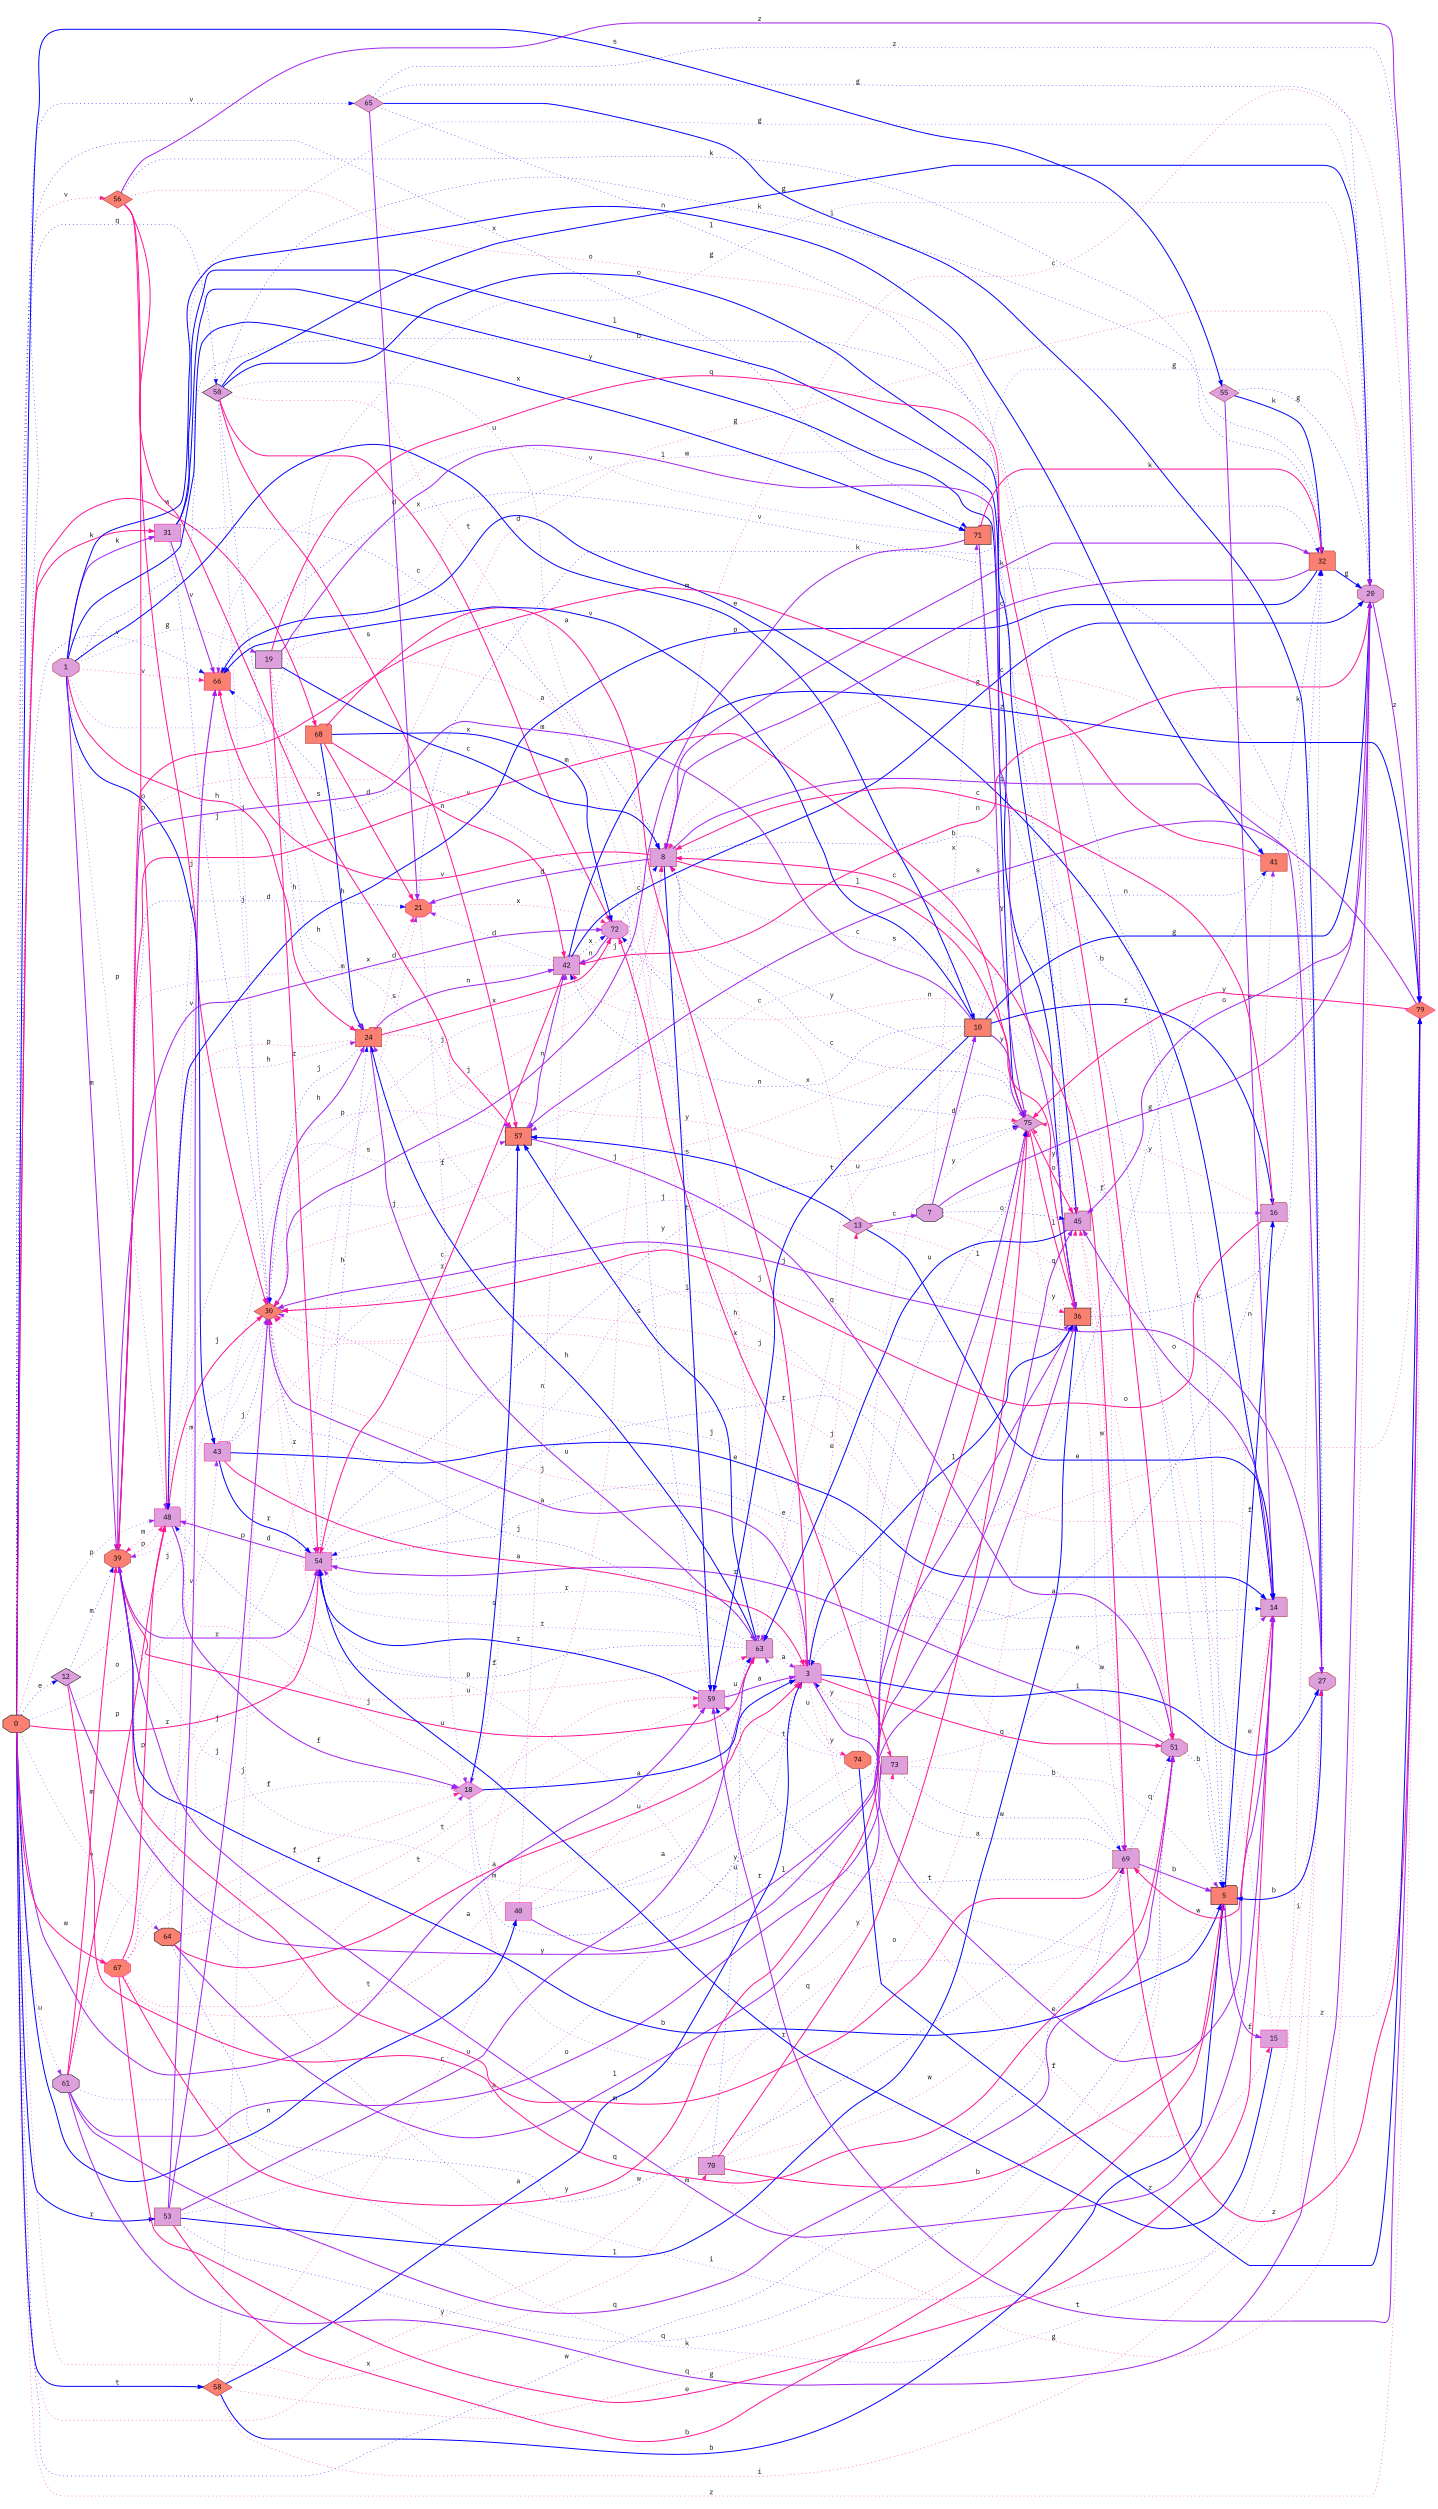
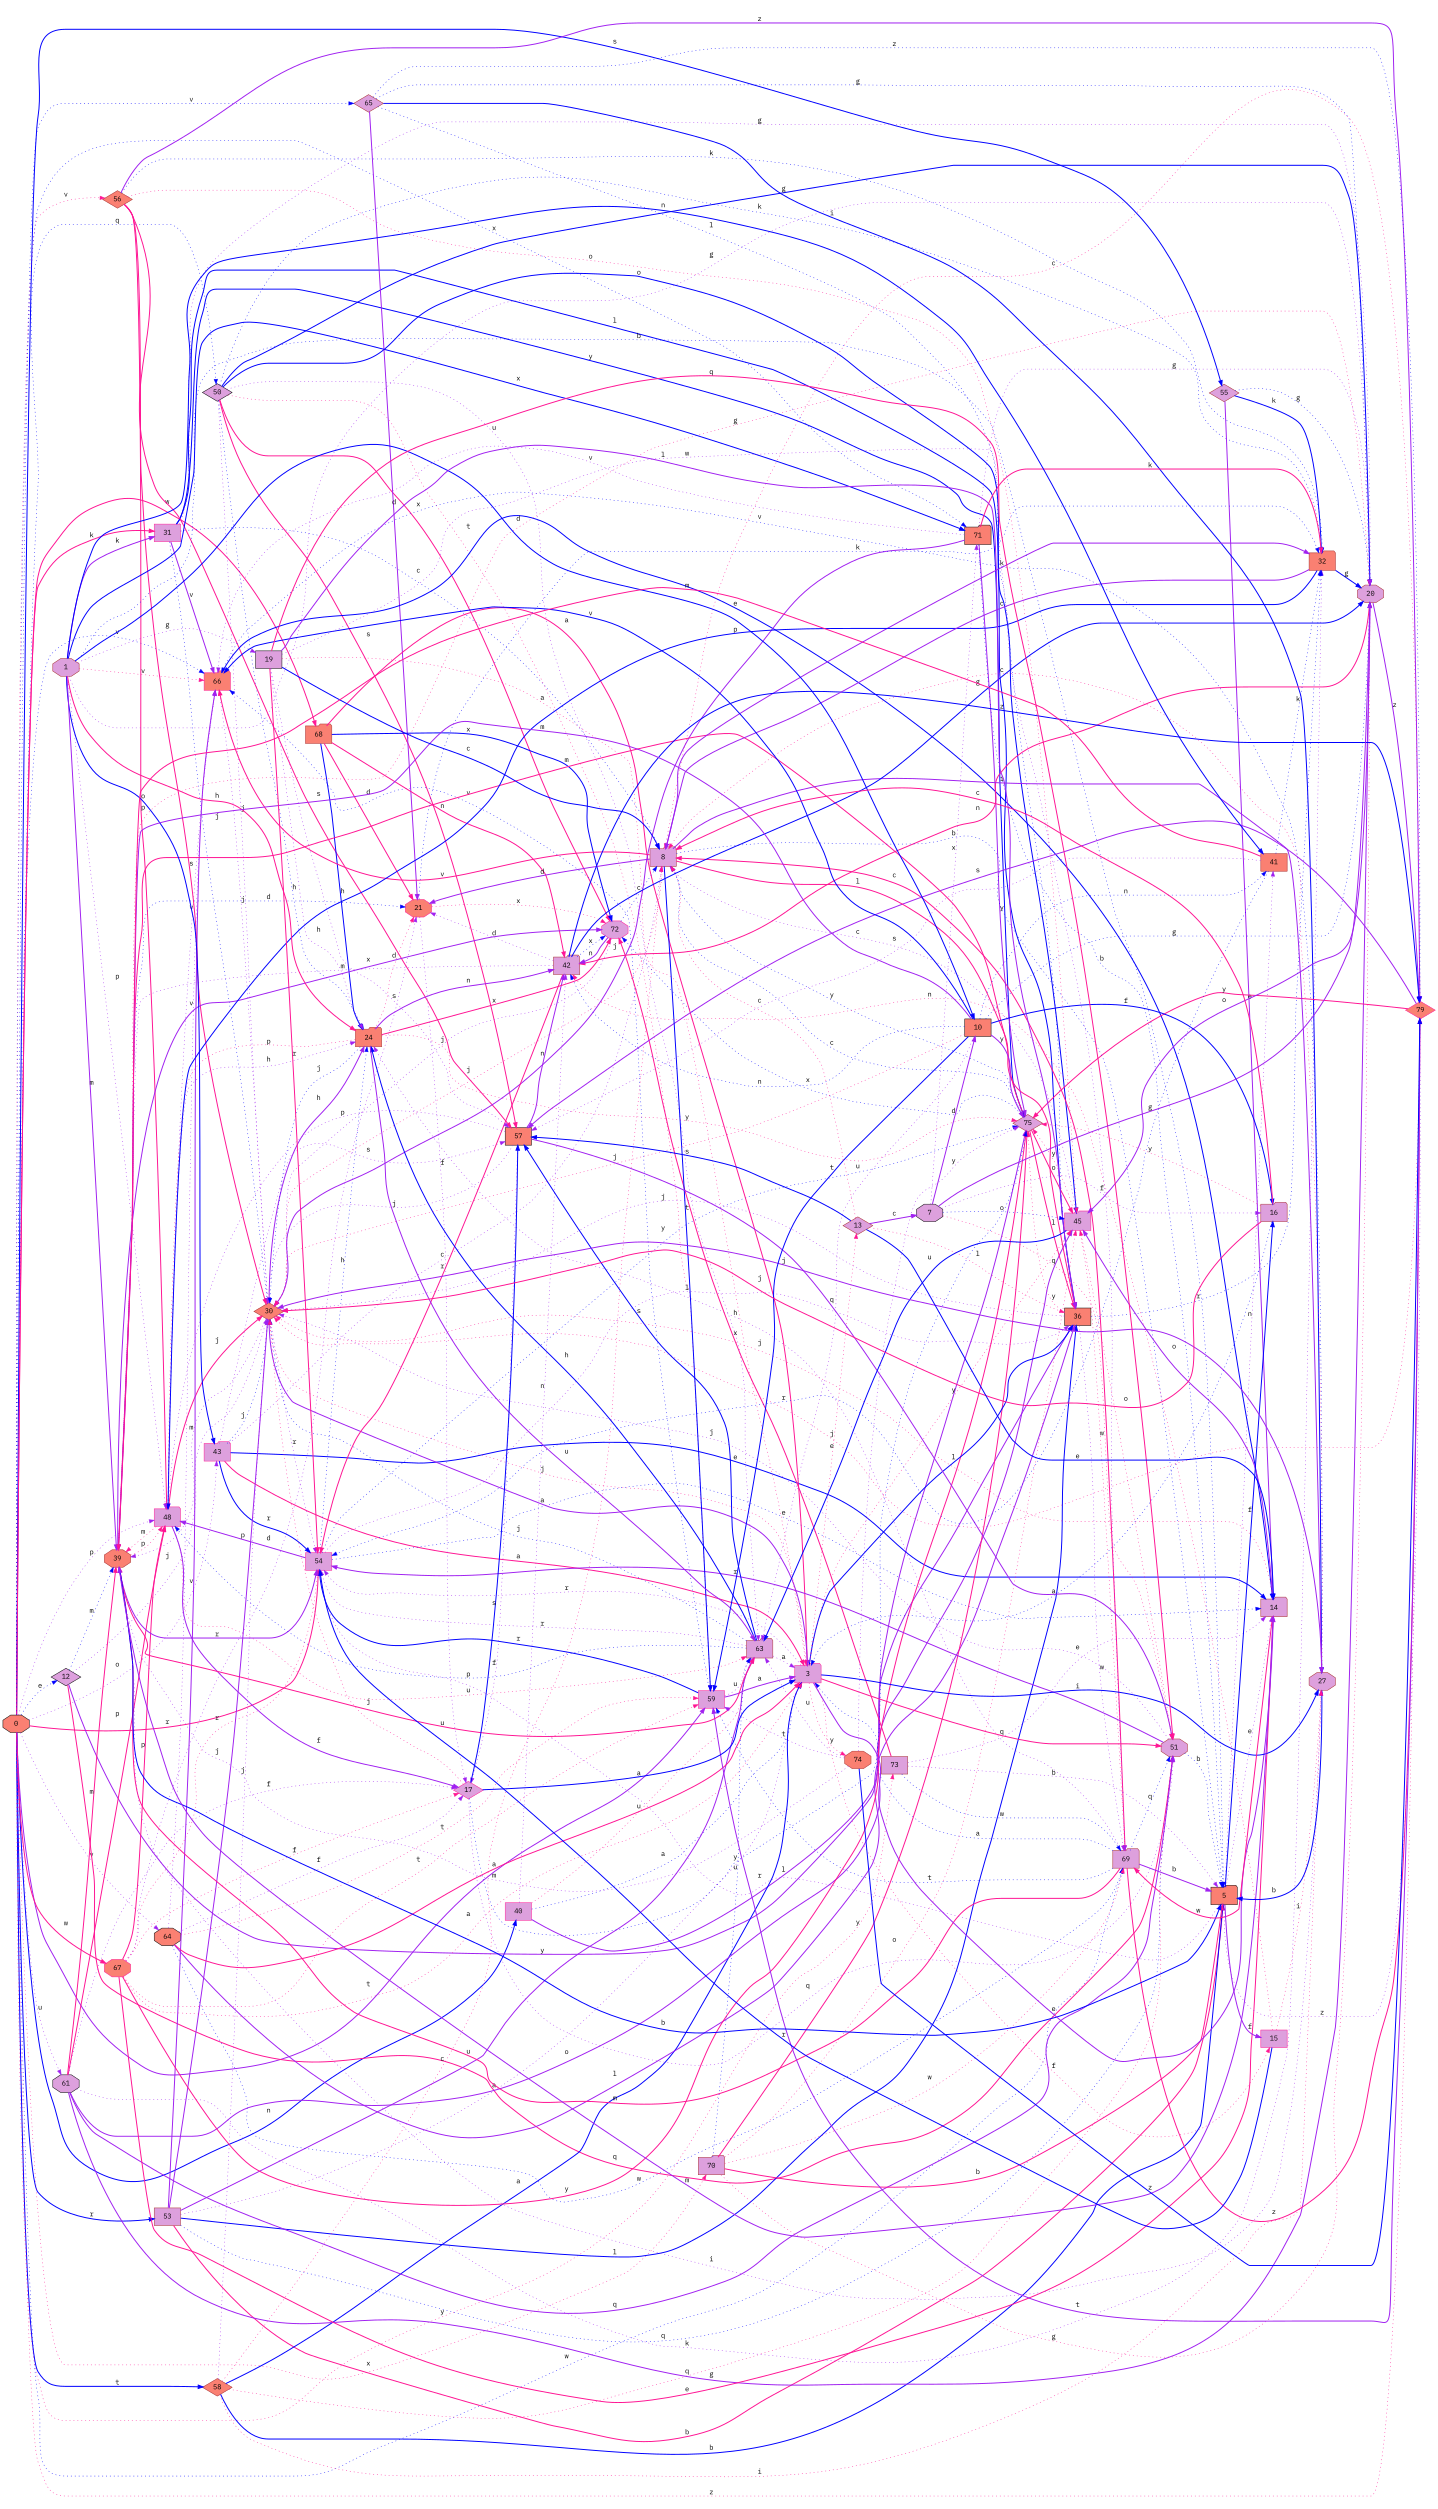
edge "56" -> "30": label "j" -> "s"
edge "10" -> "20": style bold -> dotted
node "45": color brown -> deeppink
edge "36" -> "32": label "k" -> "r"
edge "3" -> "73": now "3" -> "45"
edge "67" -> "54": label "j" -> "r"
node "18": label "18" -> "17"
